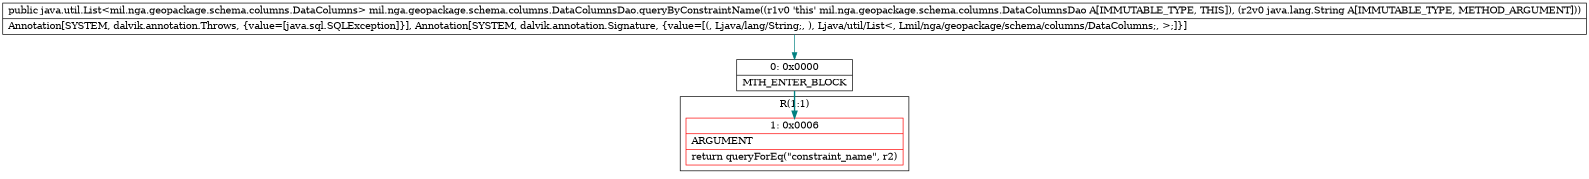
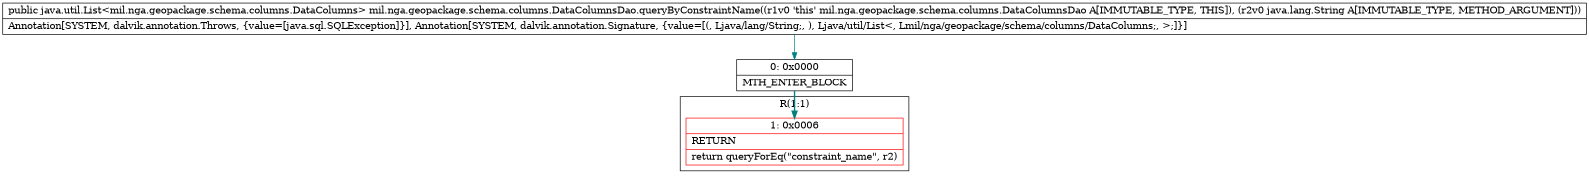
node "1: 0x0006": text "ARGUMENT" -> "RETURN"
